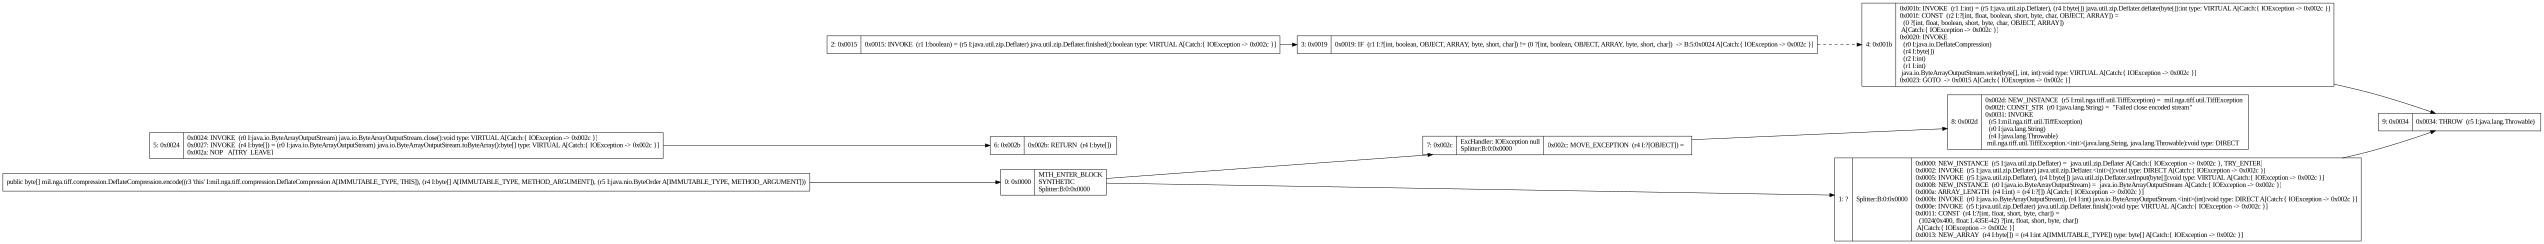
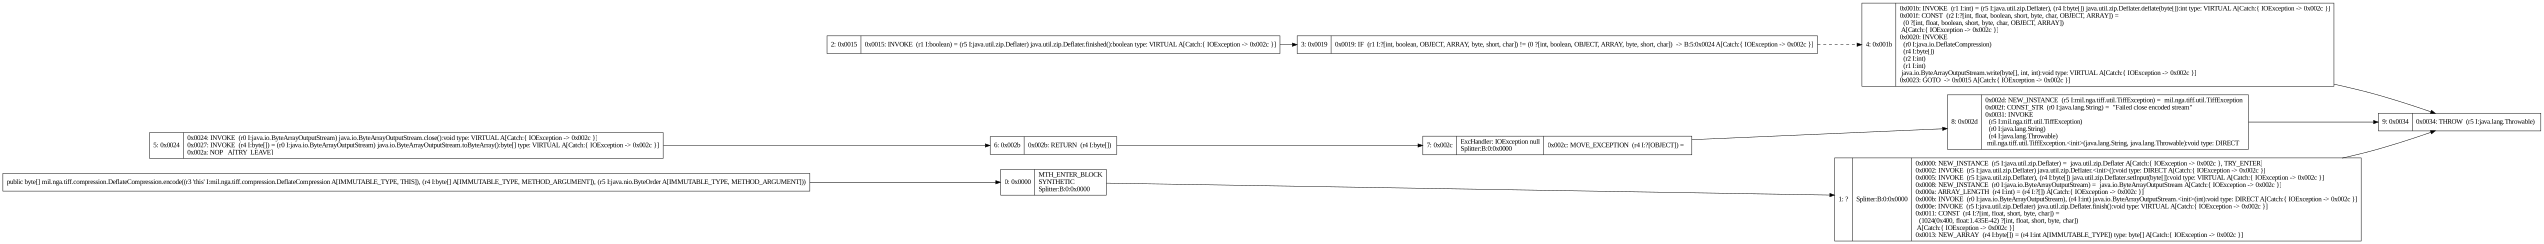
edge "8: 0x002d" -> "9: 0x0034": added
edge "0: 0x0000" -> "7: 0x002c": now "6: 0x002b" -> "7: 0x002c"
